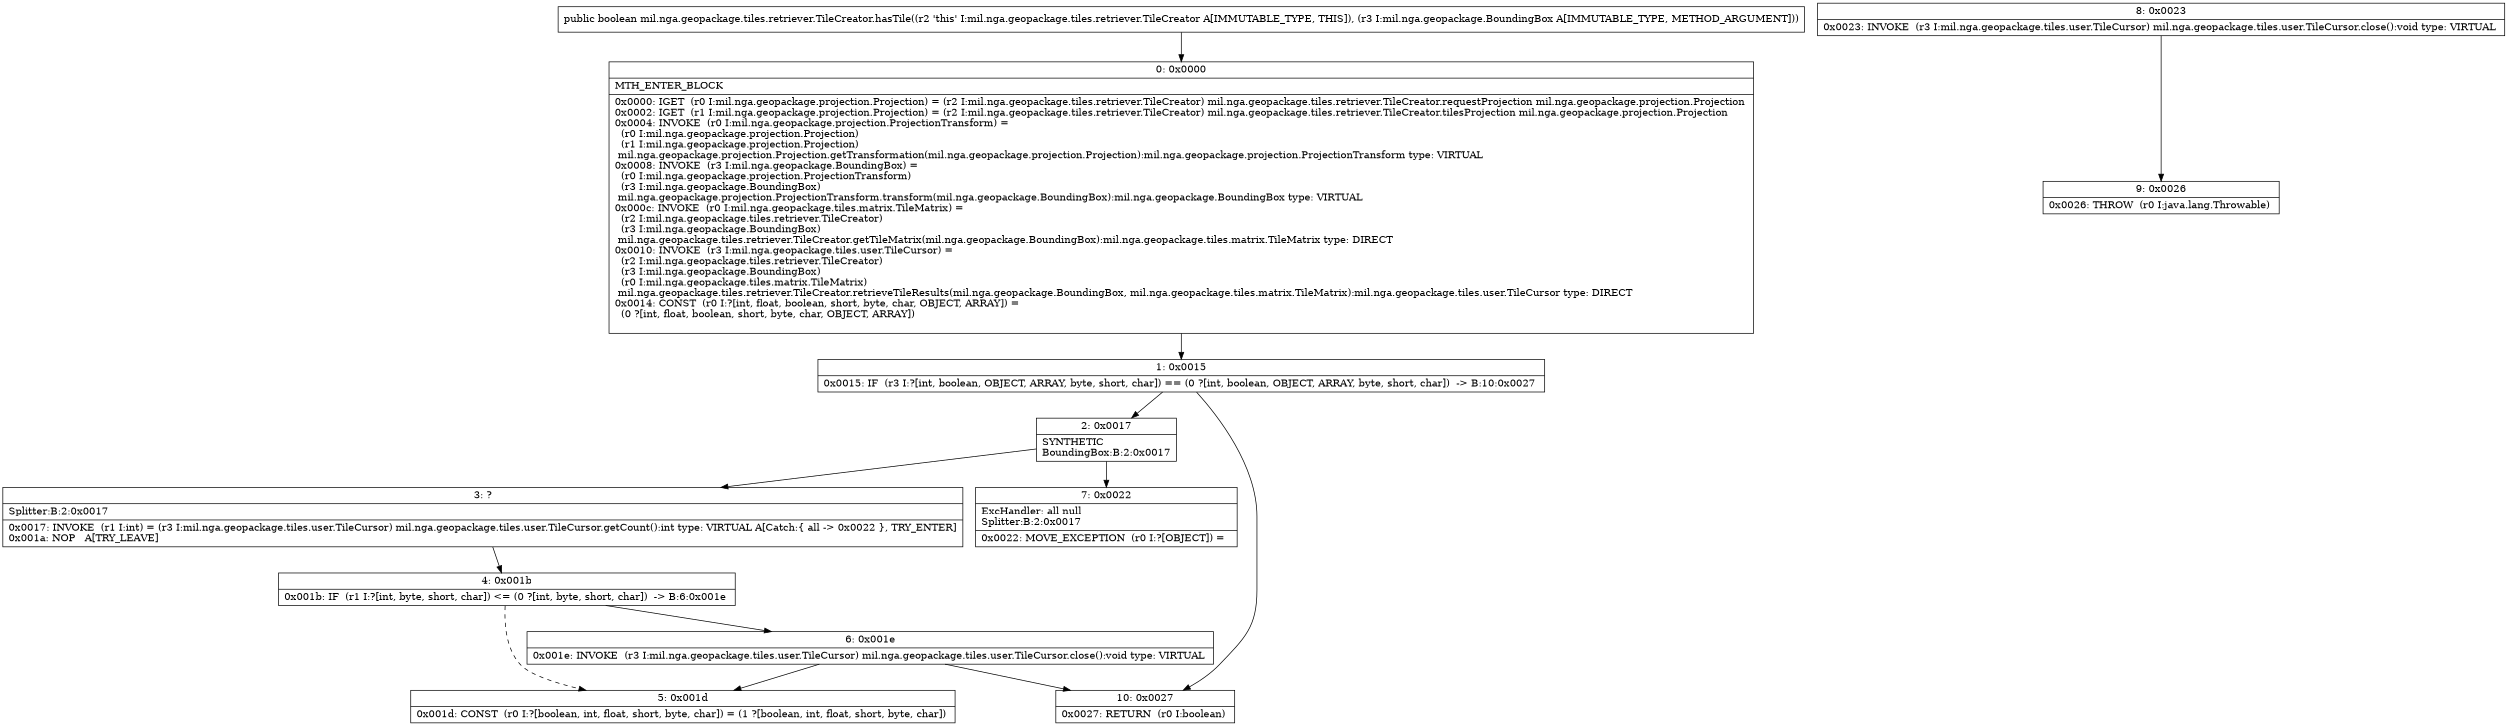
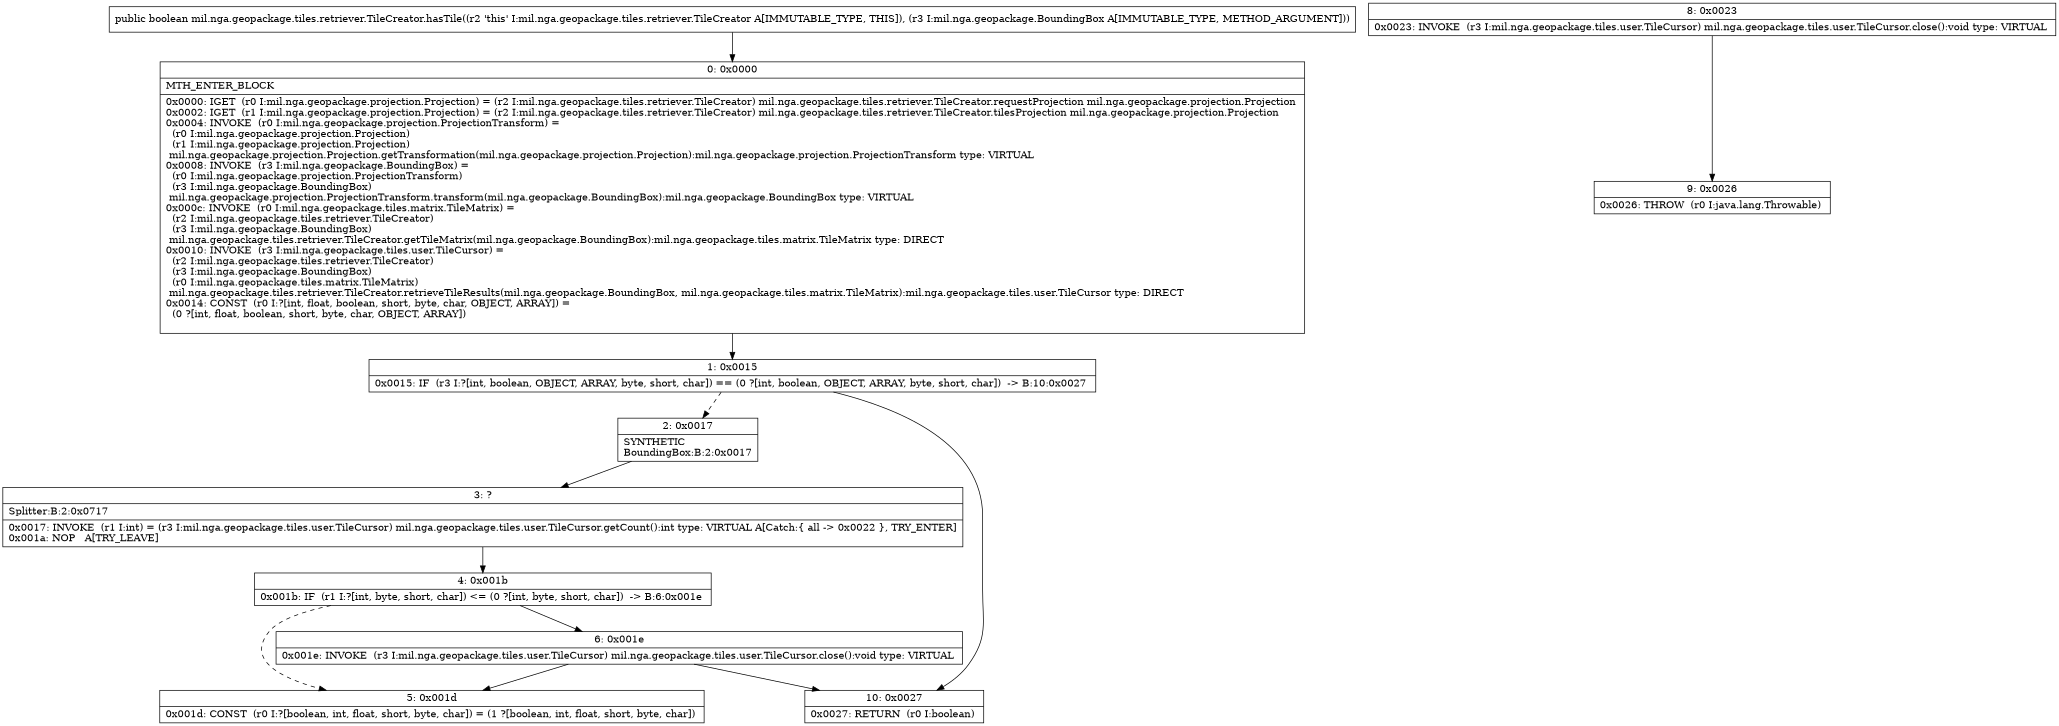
edge "1: 0x0015" -> "2: 0x0017": style solid -> dashed
node "3: ?": text "Splitter:B:2:0x0017" -> "Splitter:B:2:0x0717"
node "7: 0x0022": removed
